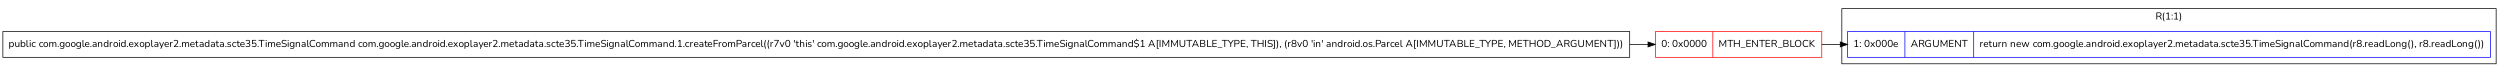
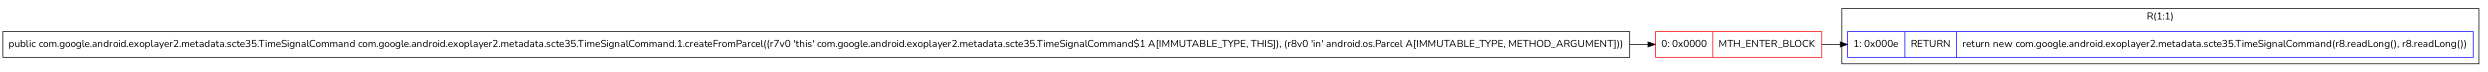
node "1: 0x000e": text "ARGUMENT" -> "RETURN"
